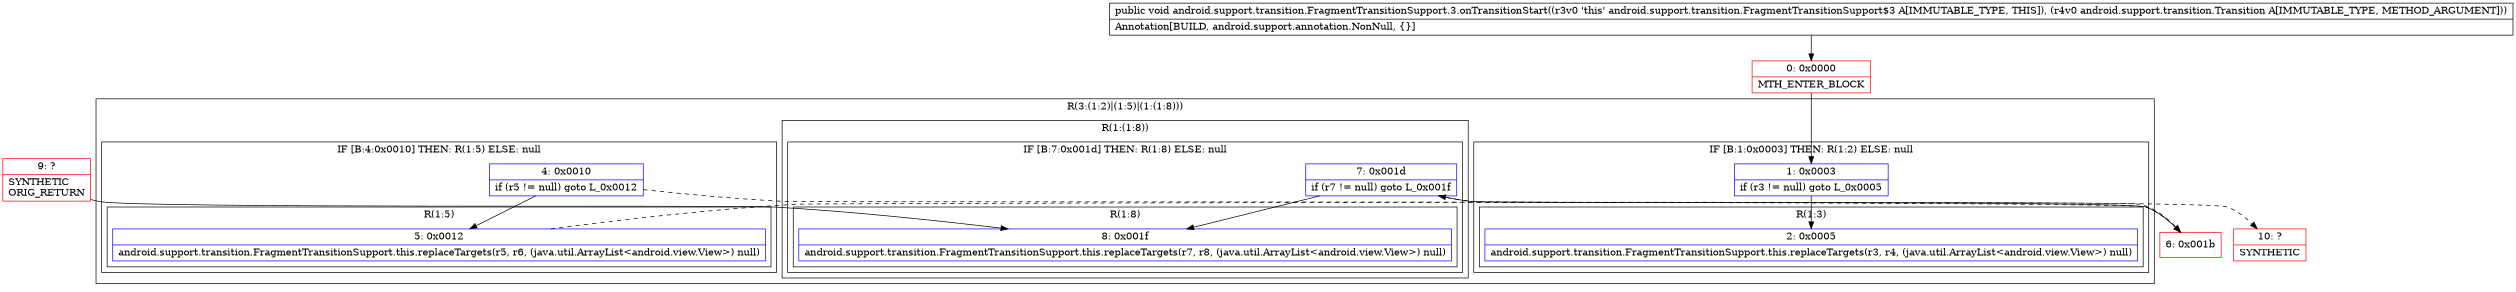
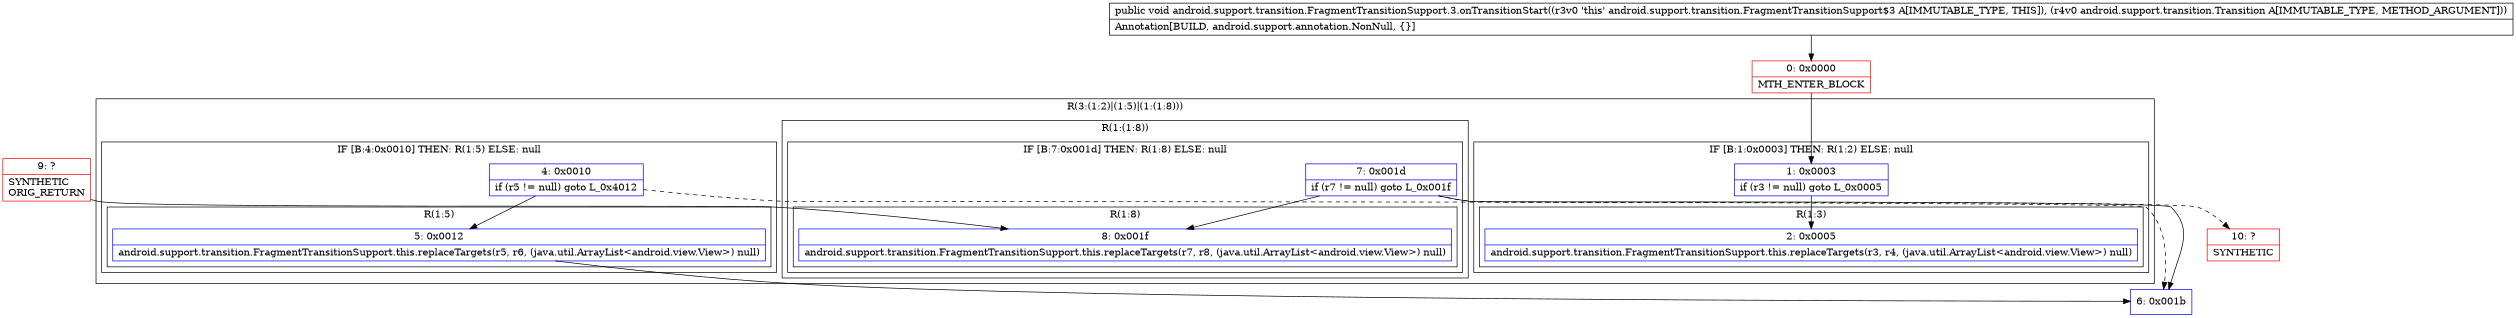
node "4: 0x0010": text "if (r5 != null) goto L_0x0012" -> "if (r5 != null) goto L_0x4012"
edge "5: 0x0012" -> "6: 0x001b": style dashed -> solid
edge "6: 0x001b" -> "7: 0x001d": reversed
node "6: 0x001b": color red -> blue
